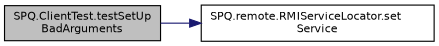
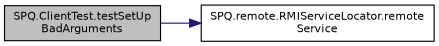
node "SPQ.remote.RMIServiceLocator.set Service": label "SPQ.remote.RMIServiceLocator.set Service" -> "SPQ.remote.RMIServiceLocator.remote Service"
